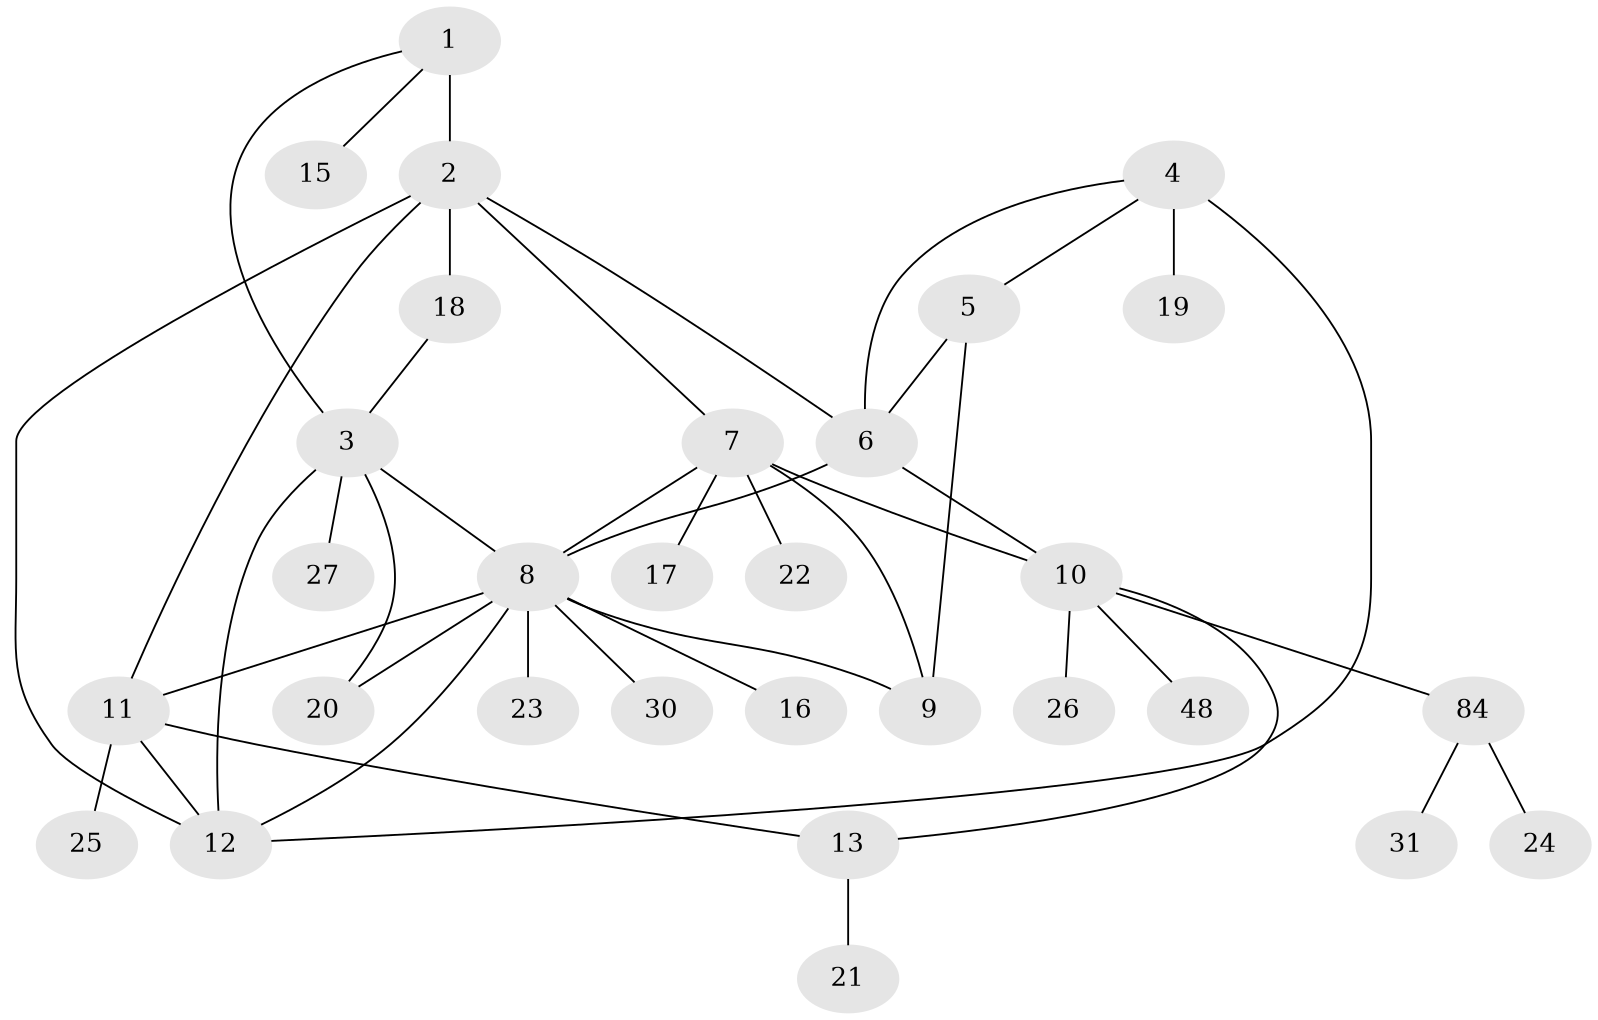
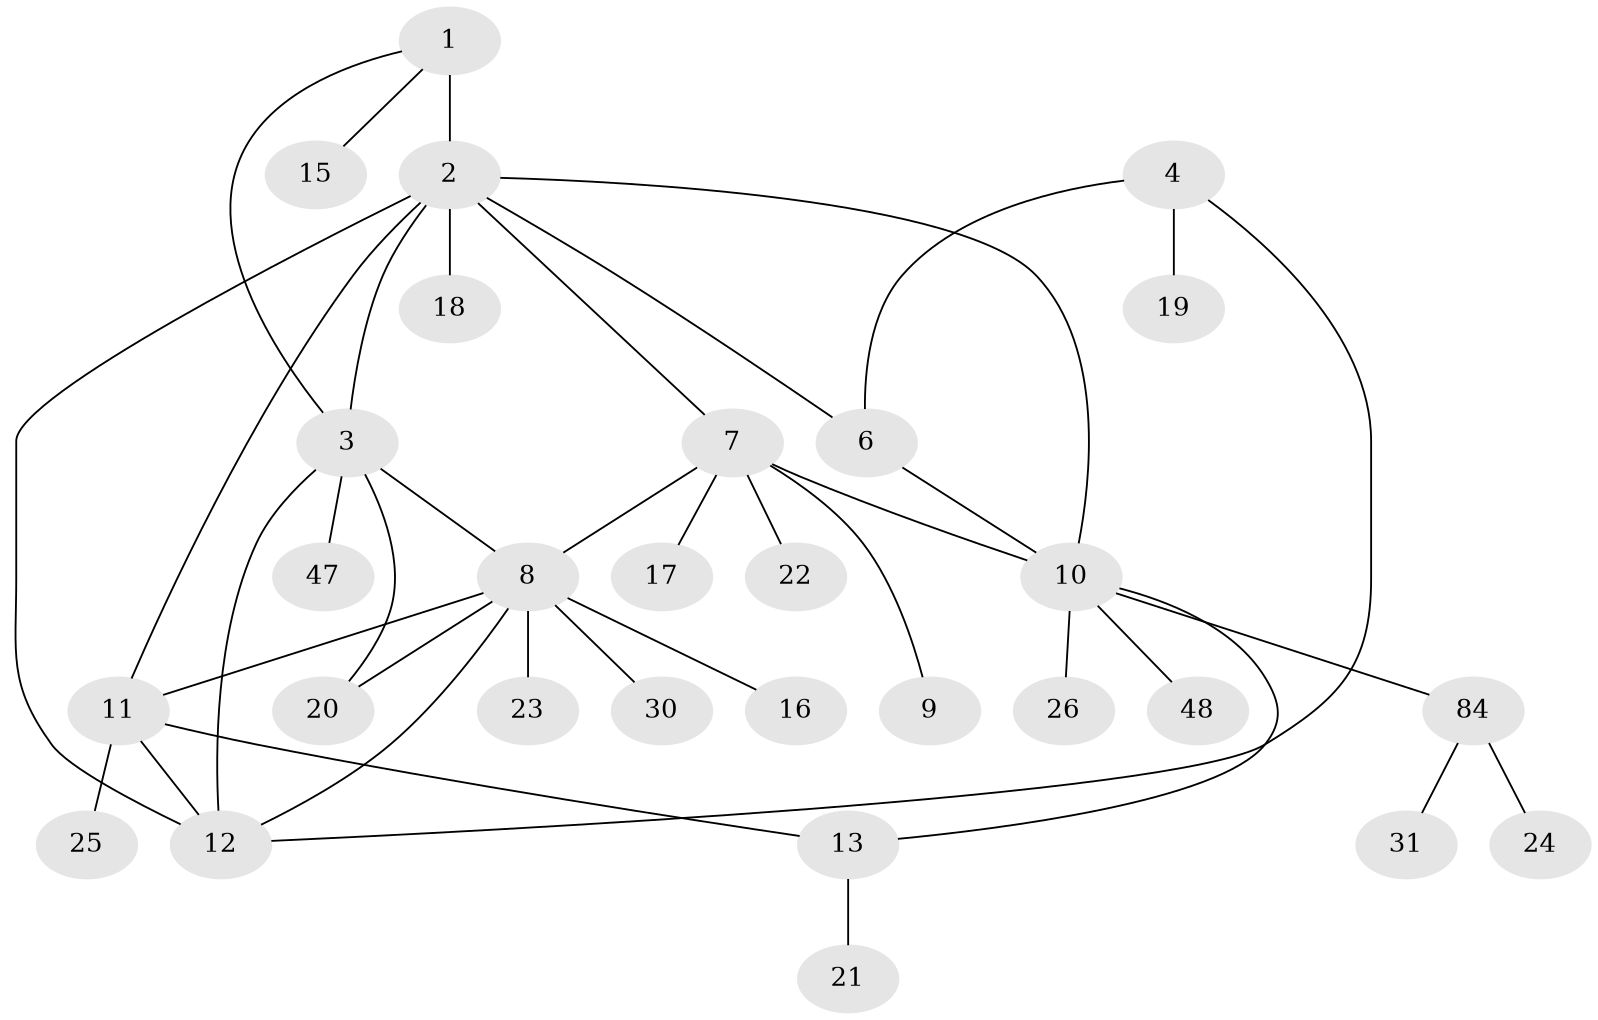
edge "2" -- "10": added
node "5": removed
edge "18" -- "3": now "2" -- "3"
edge "6" -- "8": removed
node "27": label "27" -> "47"
edge "8" -- "9": removed
